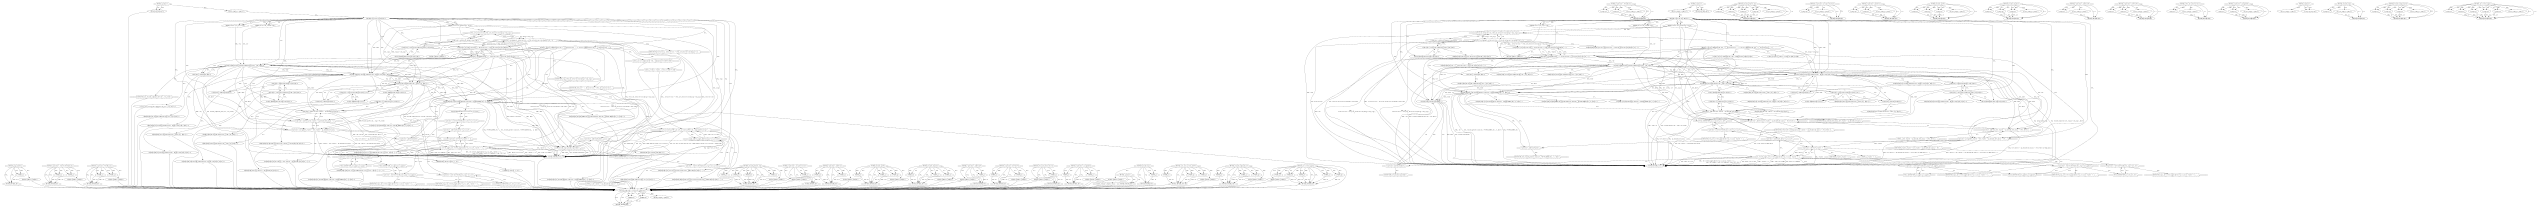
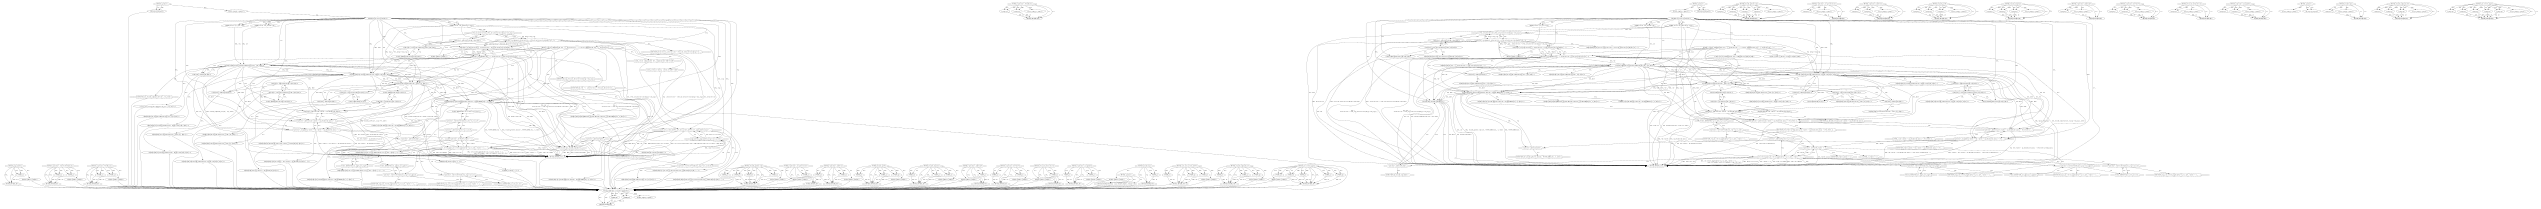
node "(LITERAL,1,hdr.replen + op_decode_hdr_maxsz + 1)": removed
